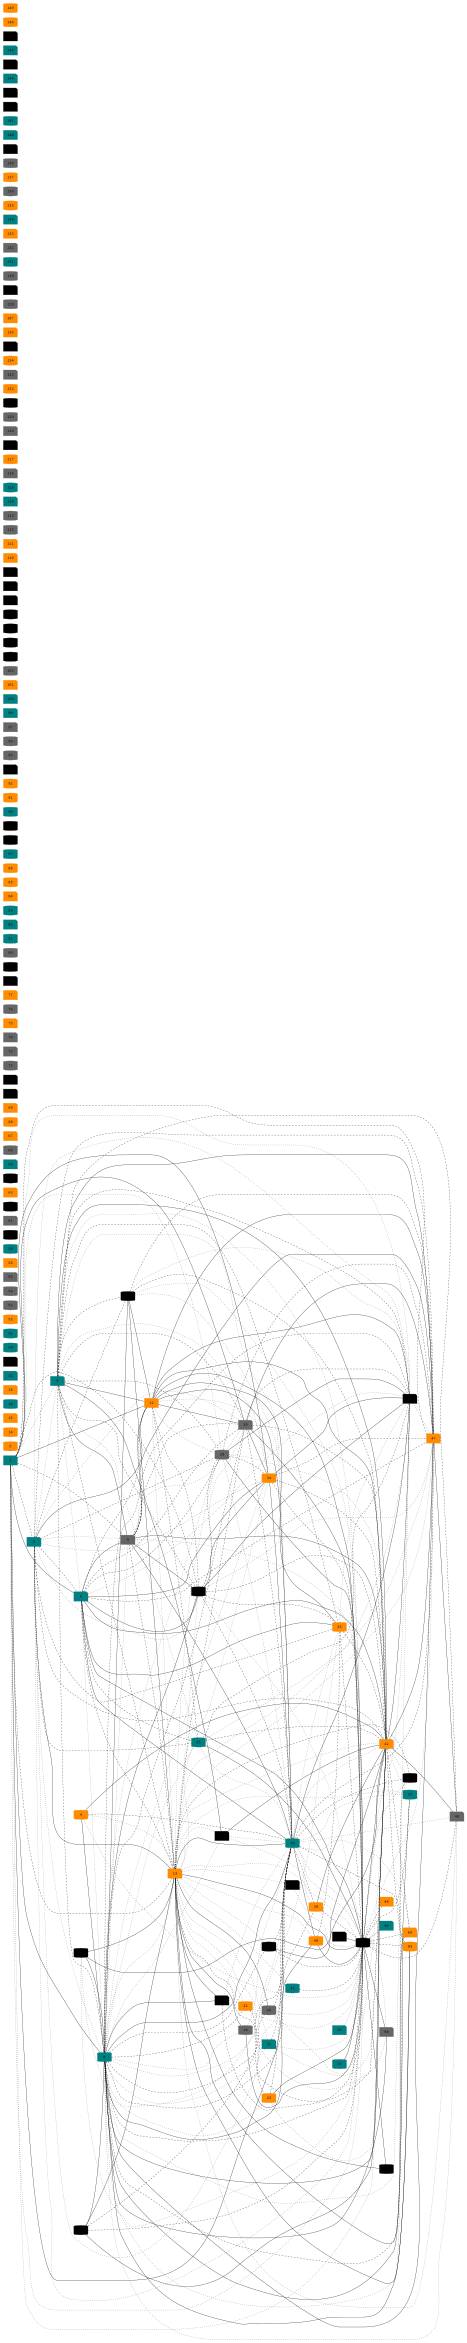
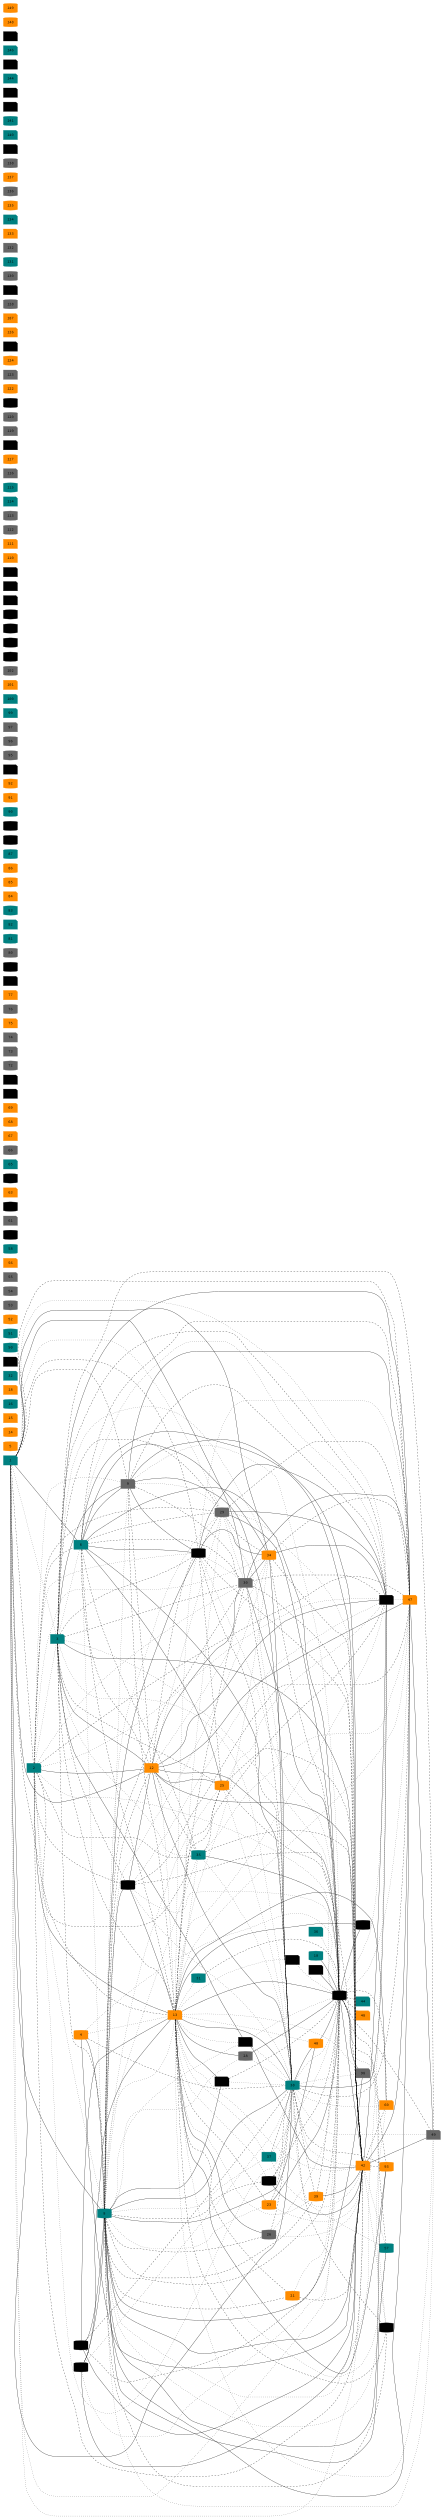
edge "25" -- "40": now "25" -- "13"
edge "13" -- "21": style dotted -> dashed
